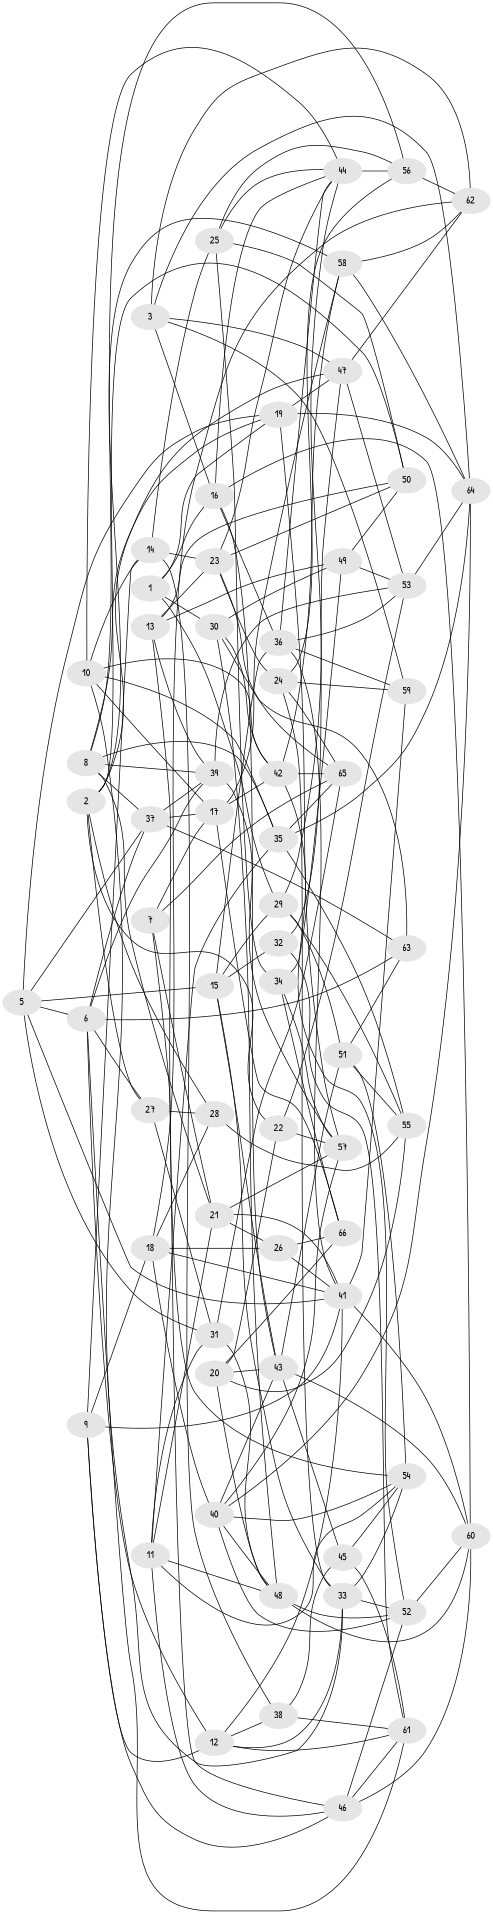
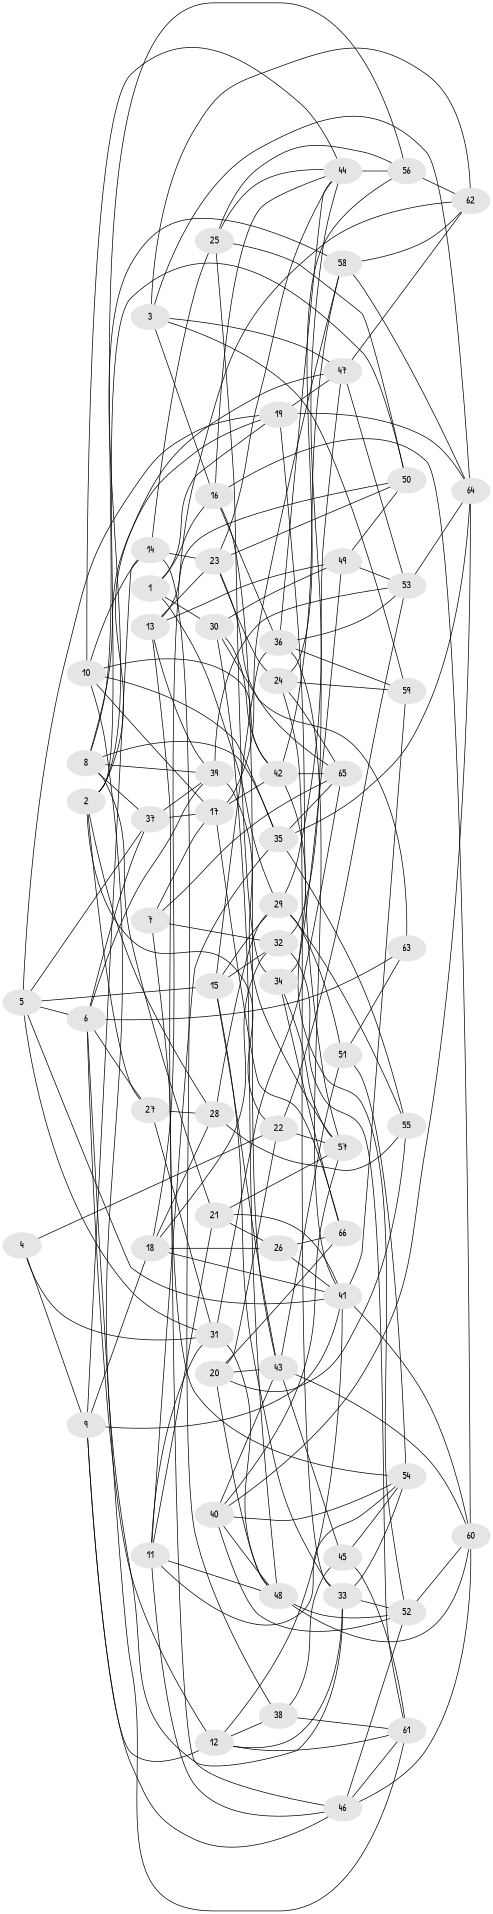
edge "37" -- "63": removed
edge "29" -- "28": added
edge "51" -- "55": removed
edge "7" -- "21": now "7" -- "32"
node "4": added
edge "18" -- "40": now "18" -- "32"
